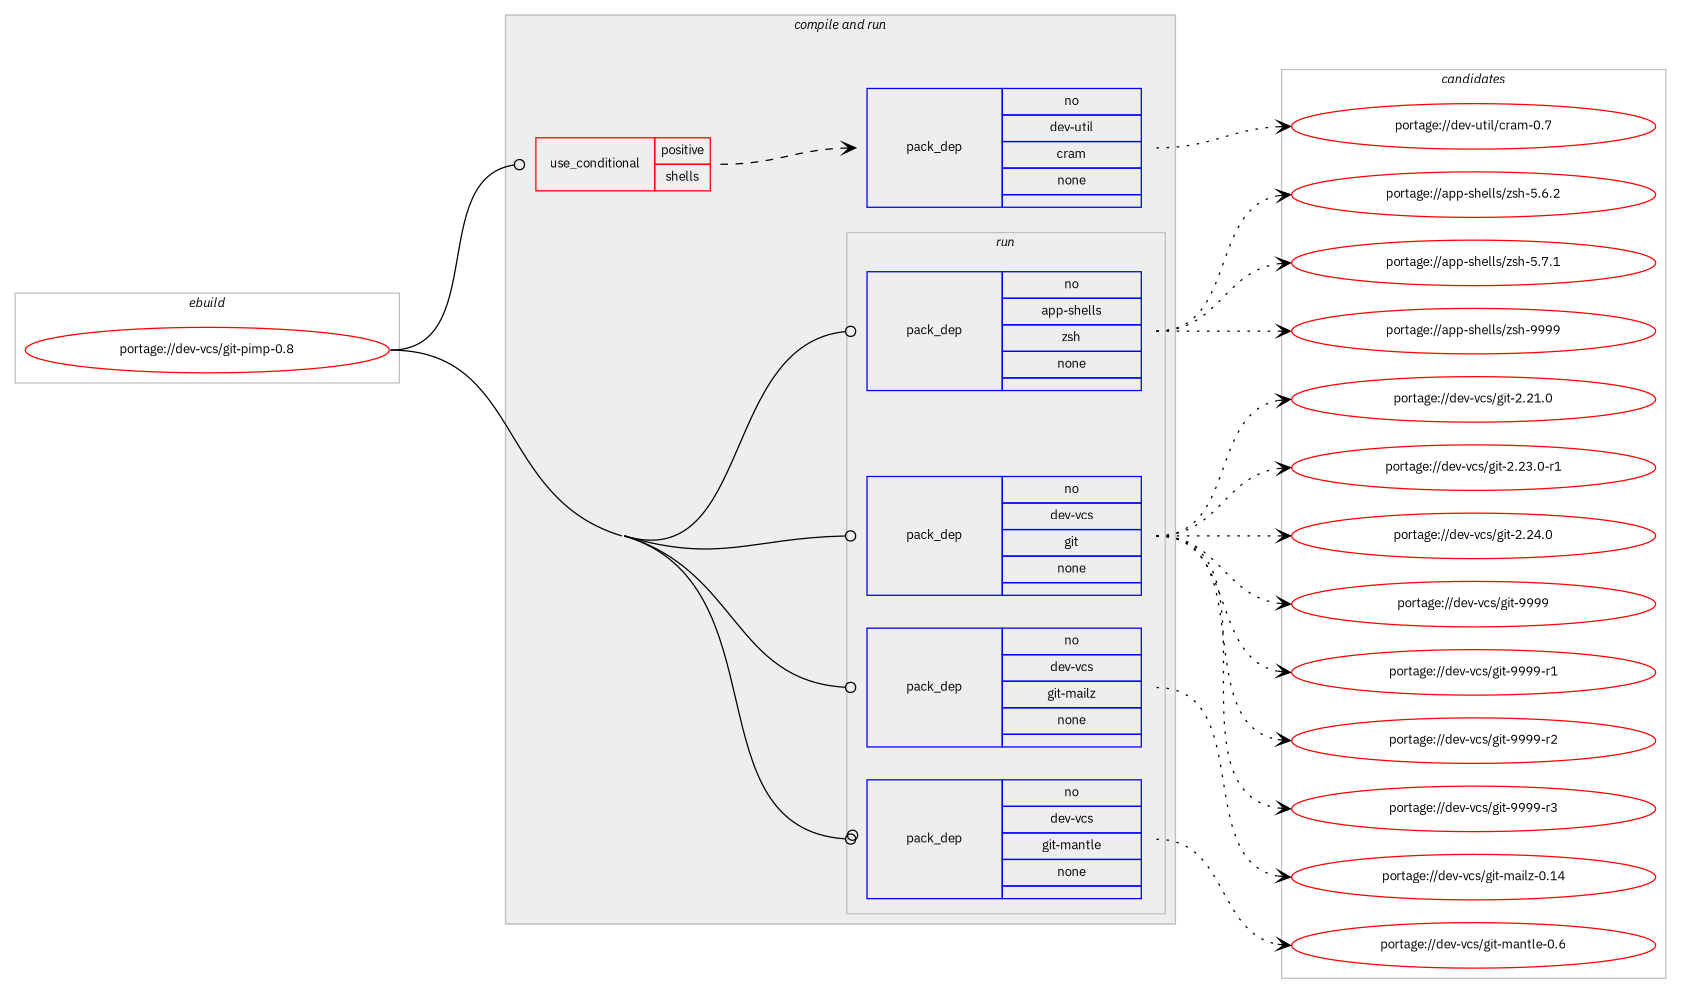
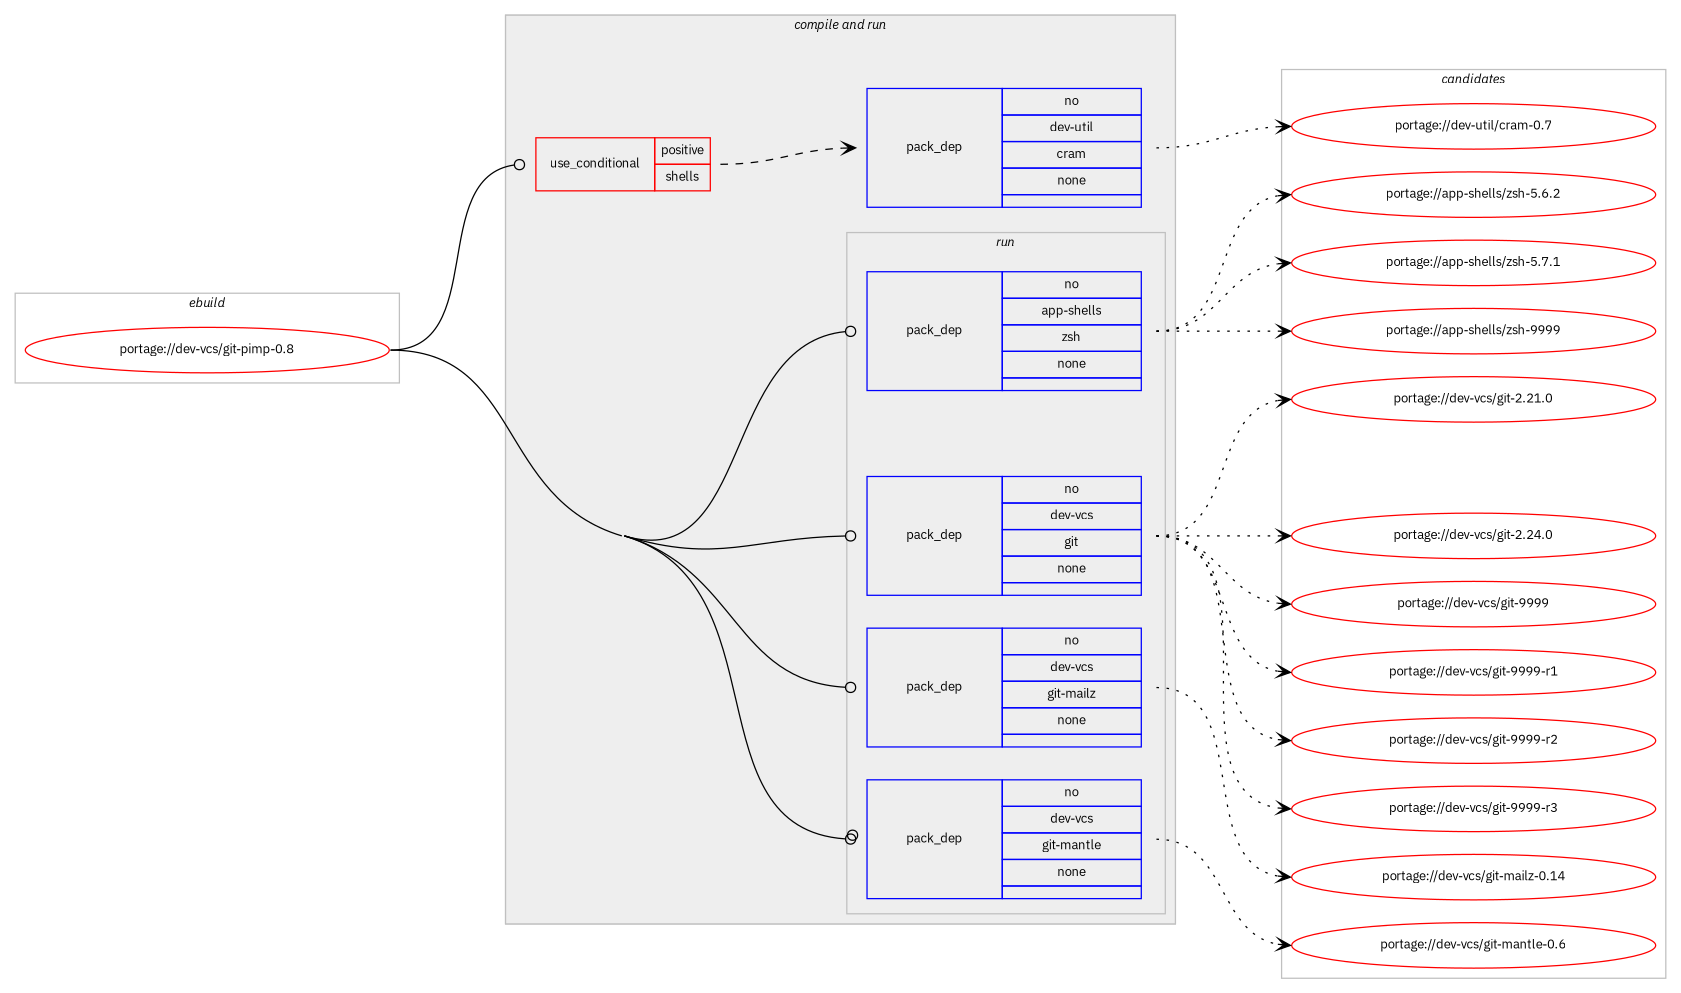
node "portage://dev-vcs/git-2.23.0-r1": removed
